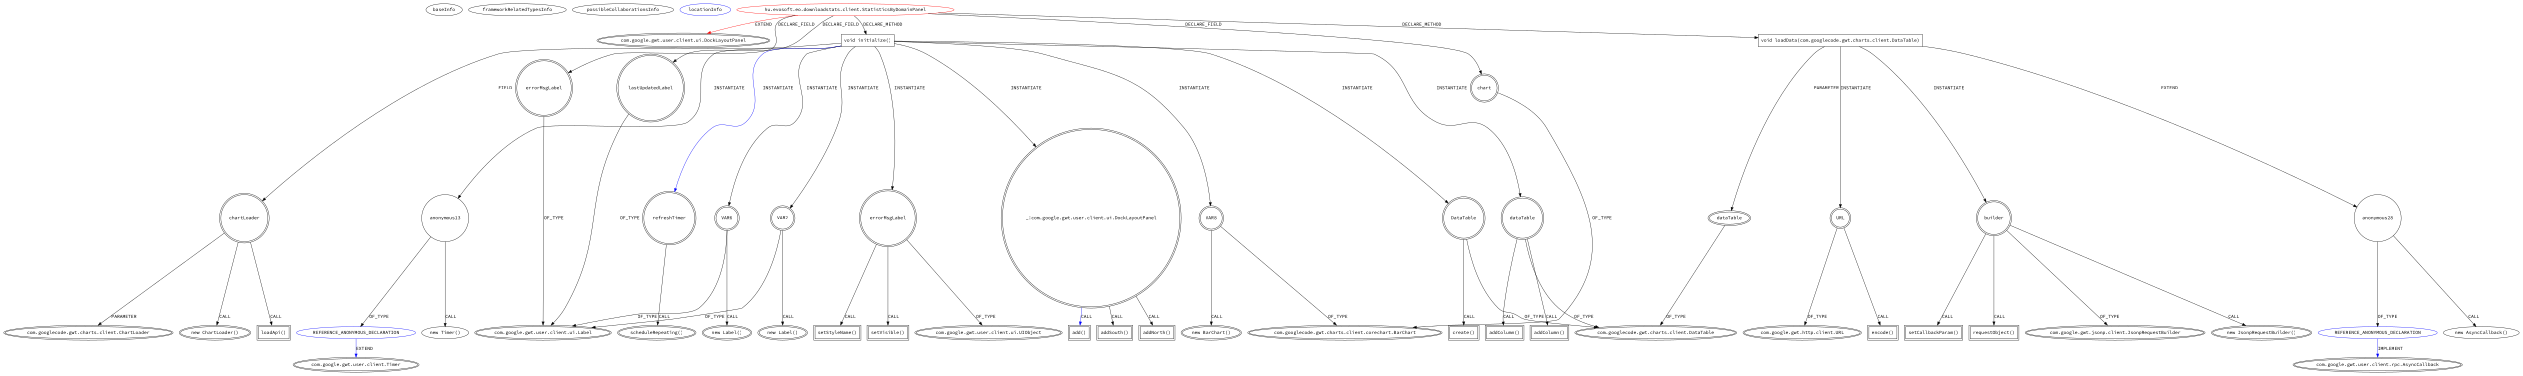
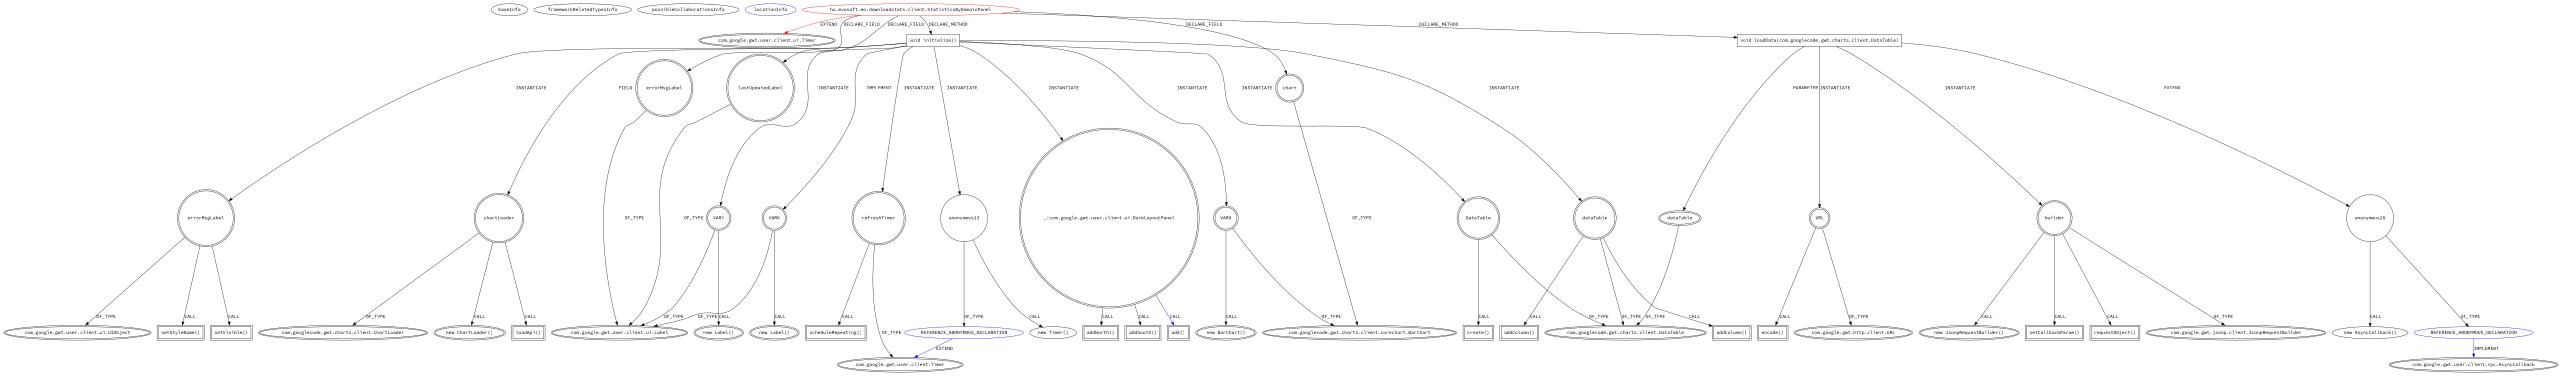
node "com.google.gwt.user.client.ui.DockLayoutPanel": label "com.google.gwt.user.client.ui.DockLayoutPanel" -> "com.google.gwt.user.client.ui.Timer"
edge "void initialize()" -> "VAR6": label "INSTANTIATE" -> "IMPLEMENT"
edge "void initialize()" -> "refreshTimer": color blue -> black
edge "refreshTimer" -> "com.google.gwt.user.client.Timer": added, label "OF_TYPE"
edge "chartLoader" -> "com.googlecode.gwt.charts.client.ChartLoader": label "PARAMETER" -> "OF_TYPE"
node "scheduleRepeating()": shape ellipse -> box
